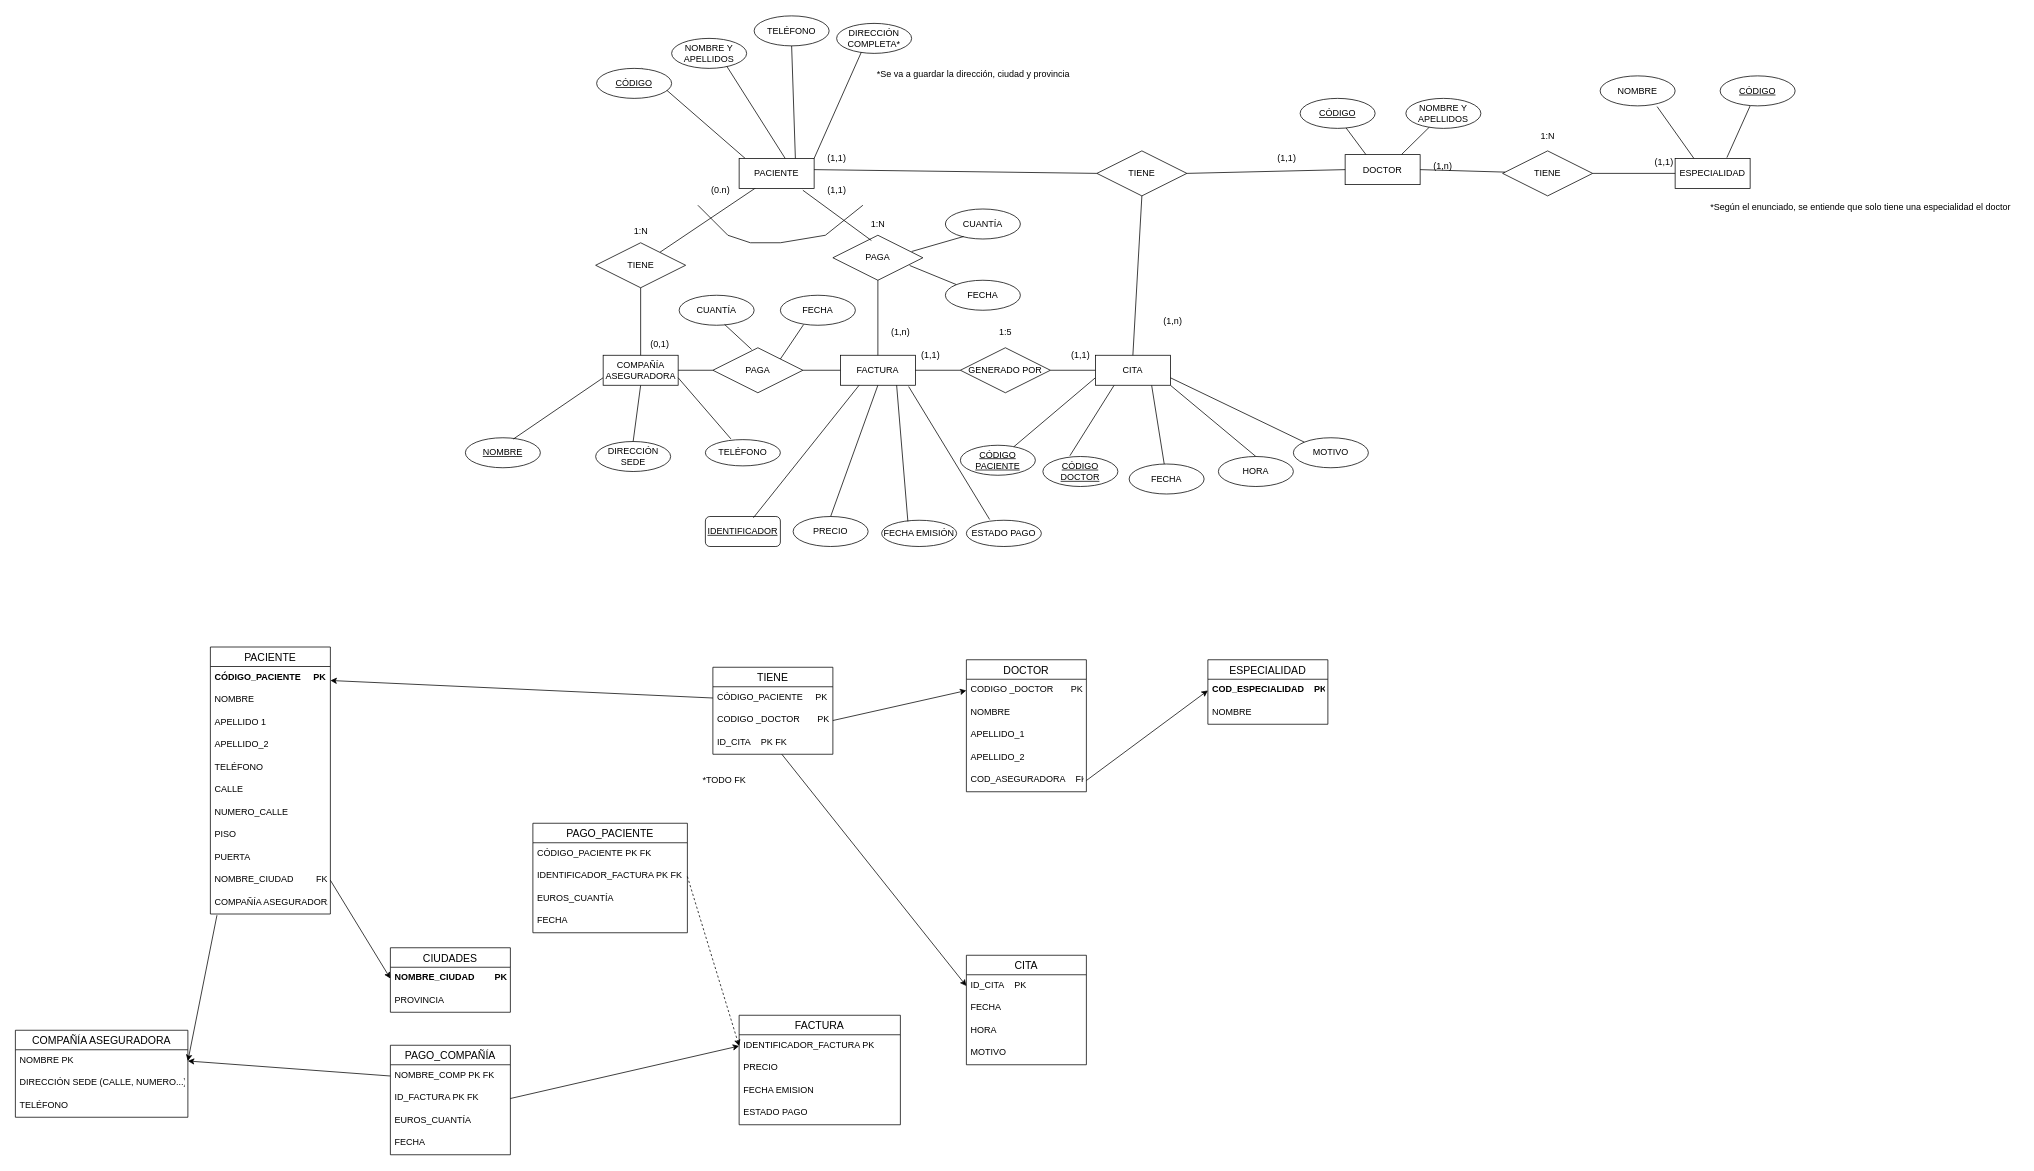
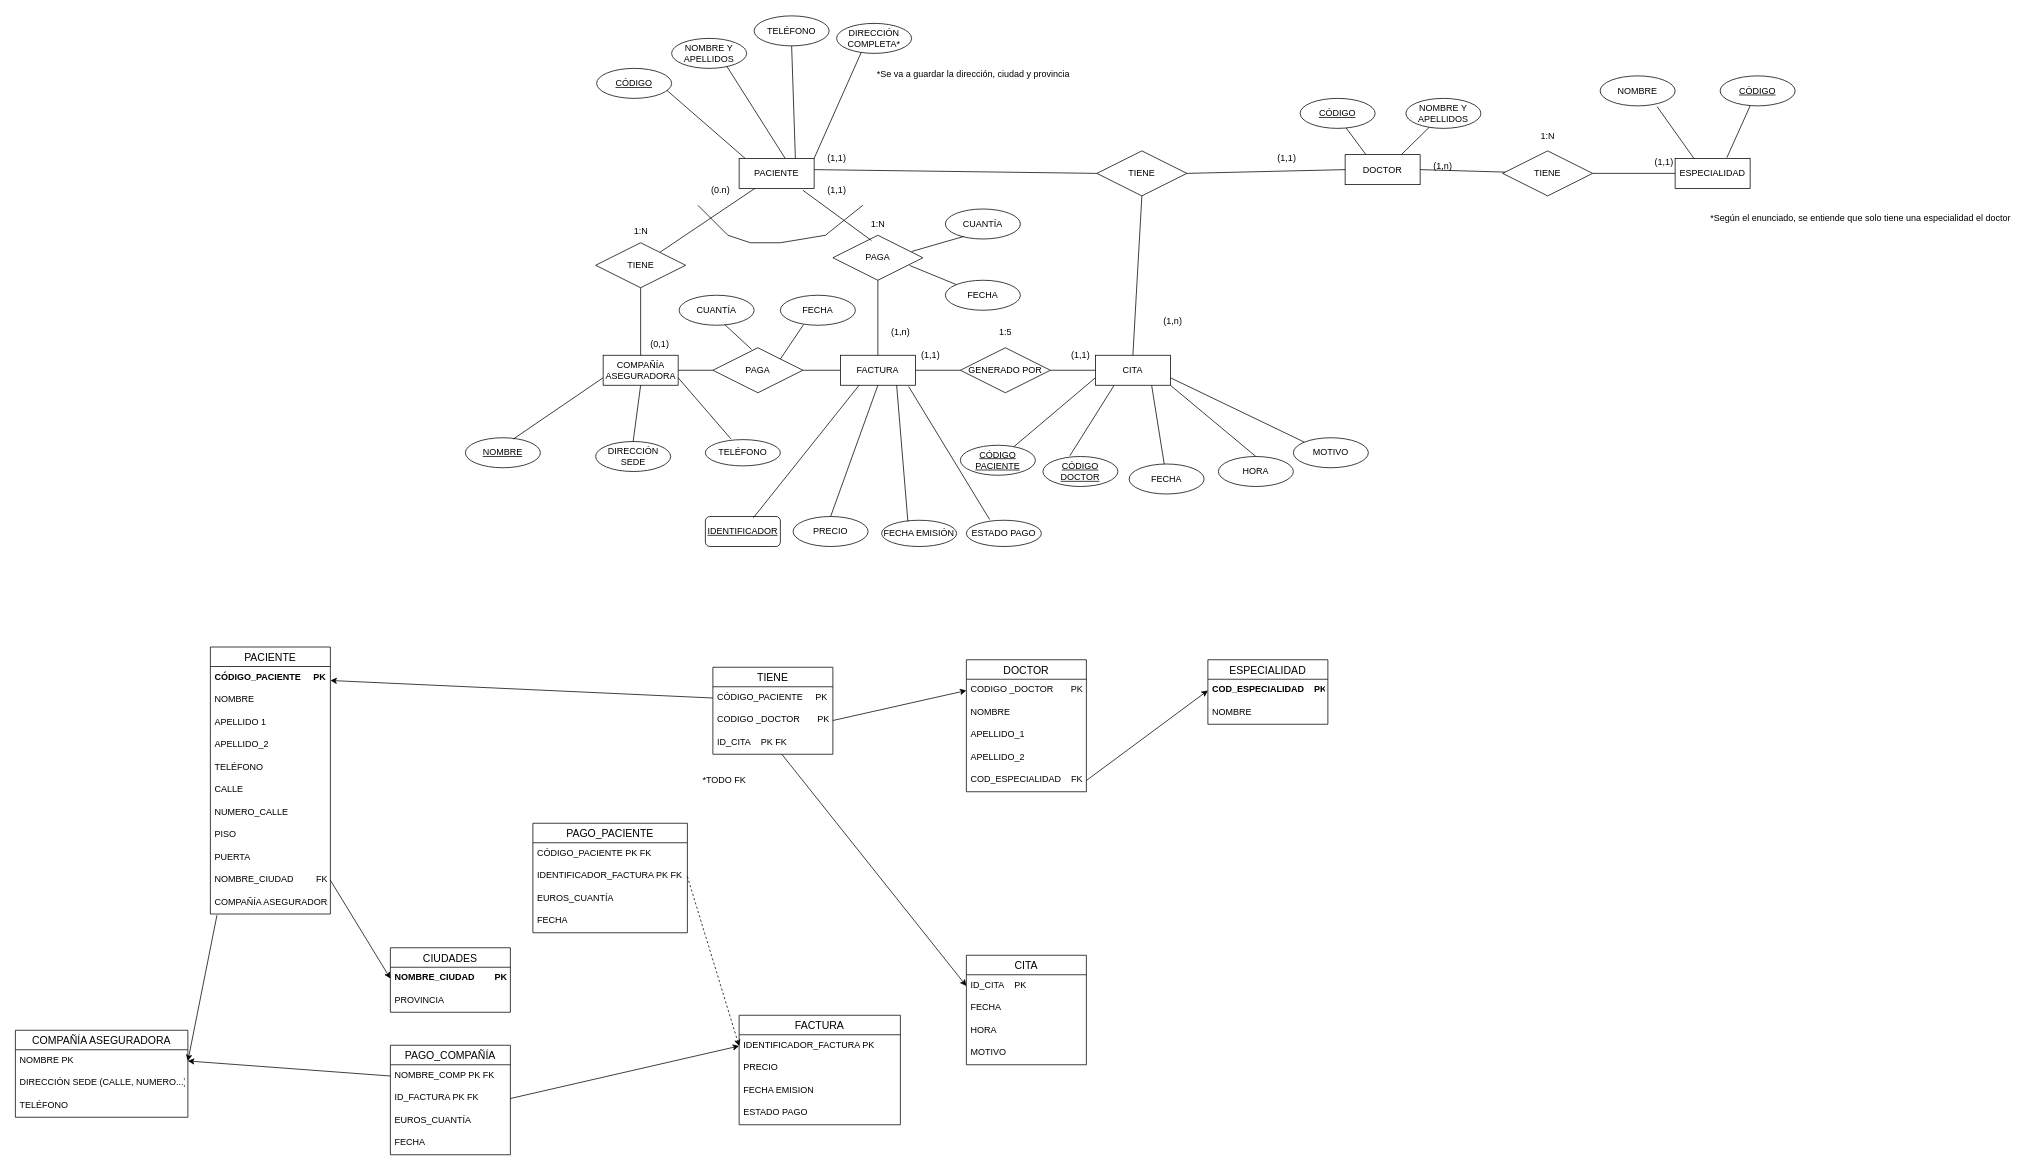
node "*Según el enunciado, se entiende que solo tiene una especialidad el doctor": moved (1860, 207) -> (1860, 218)
node "COD_ASEGURADORA FK": label "COD_ASEGURADORA FK" -> "COD_ESPECIALIDAD FK"
